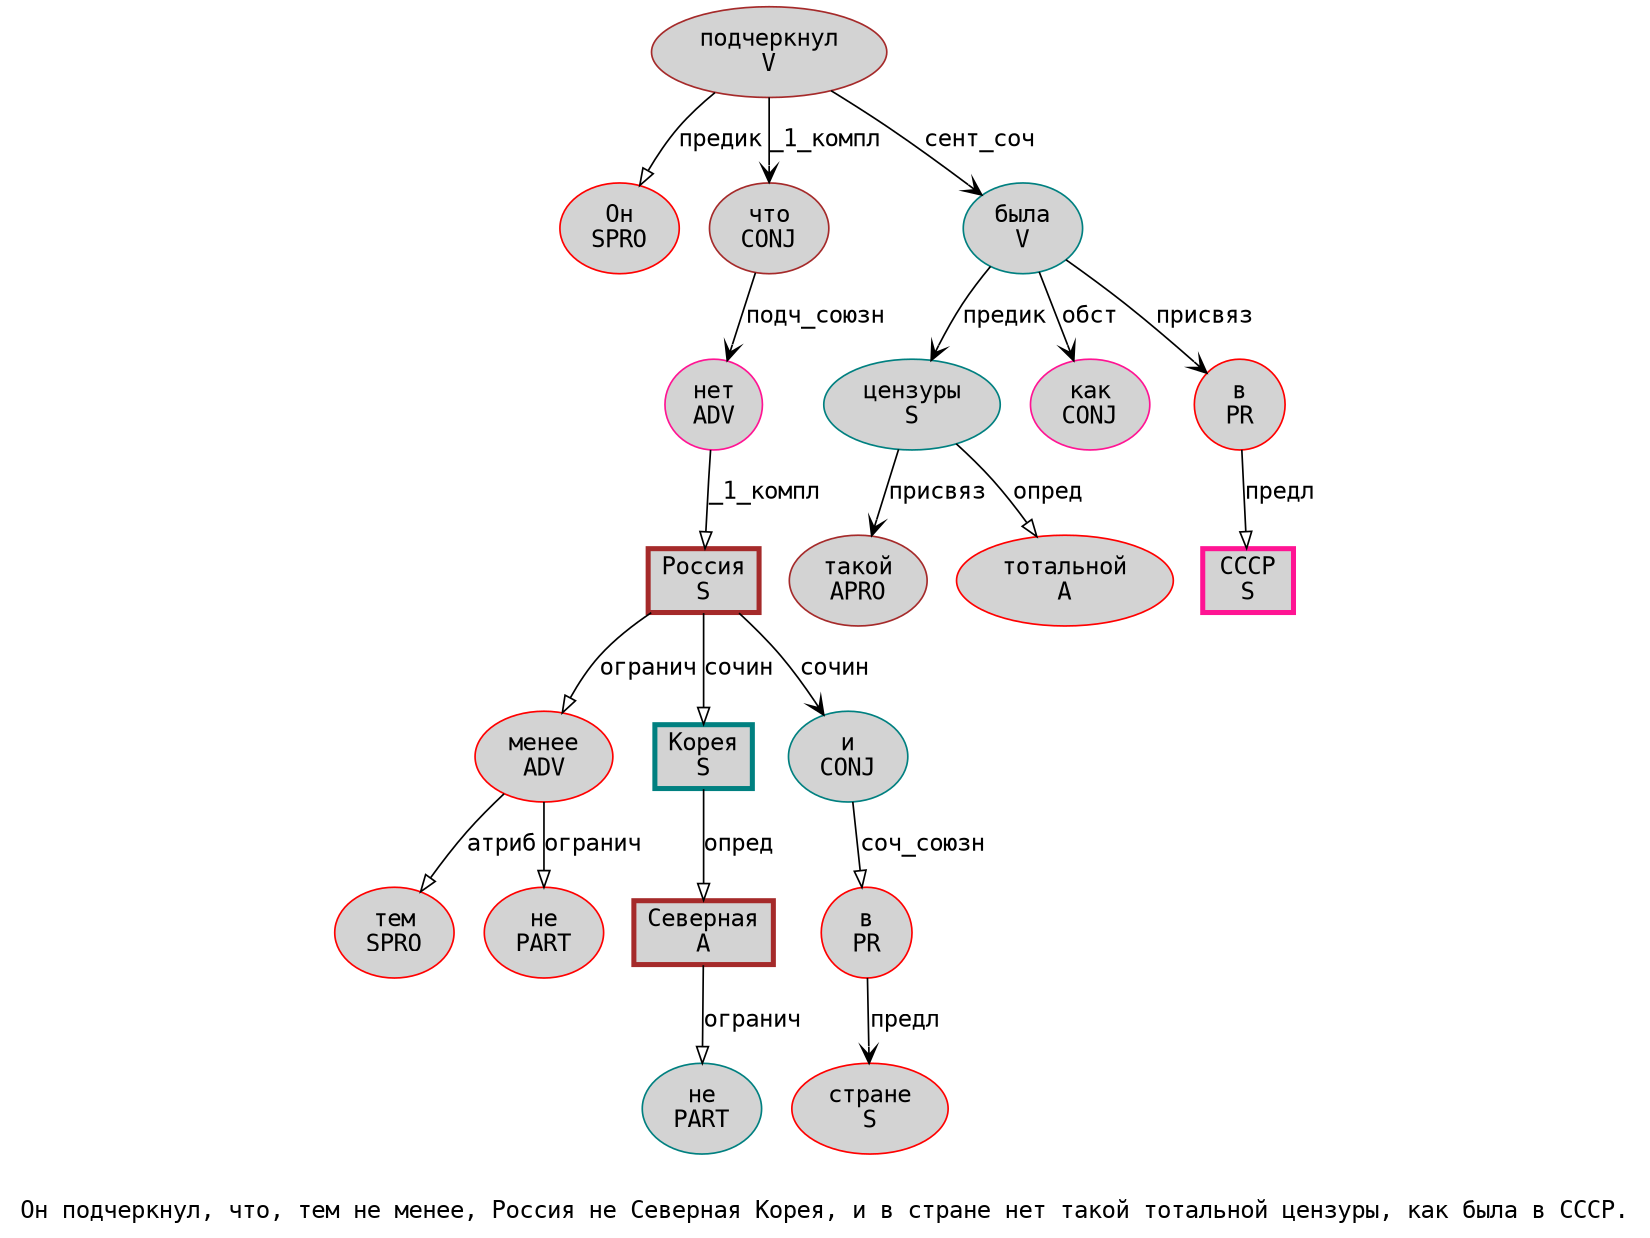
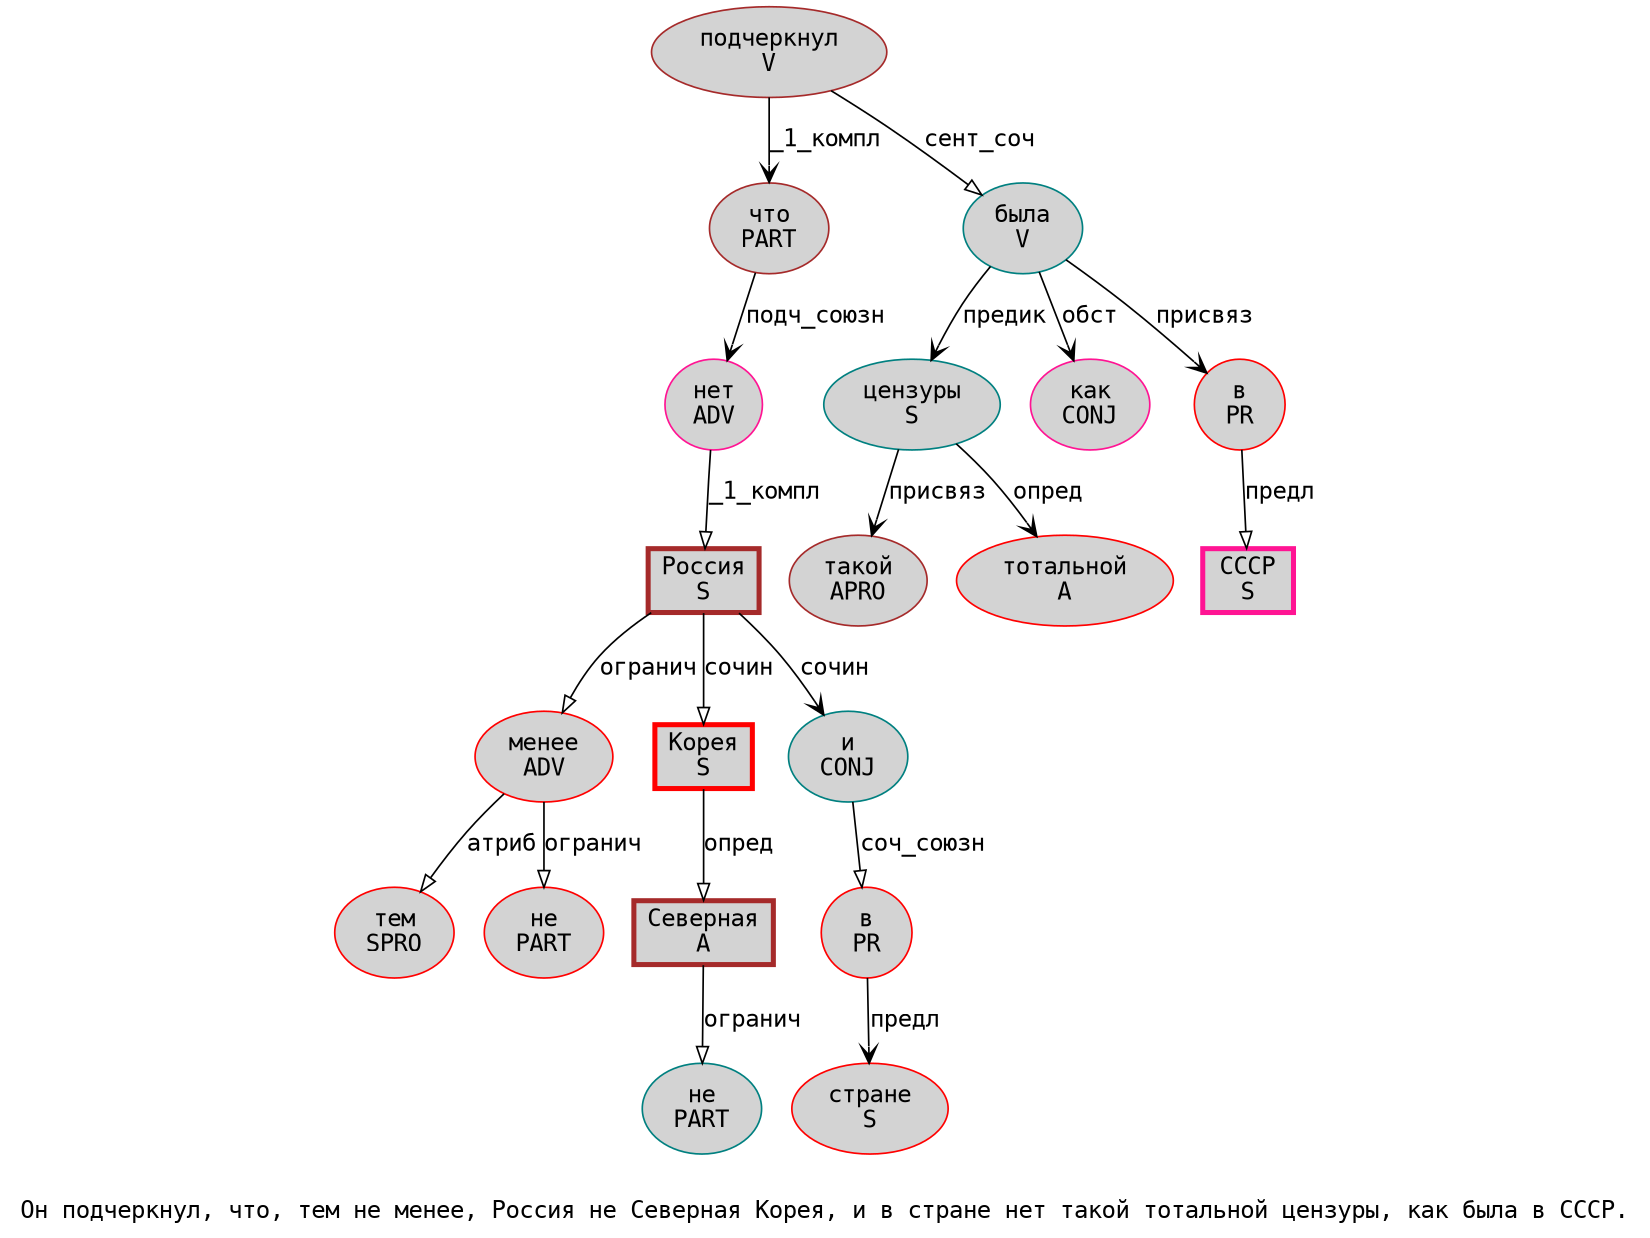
edge "подчеркнул V" -> "была V": arrowhead vee -> onormal
node "Он SPRO": removed
node "что CONJ": label "что CONJ" -> "что PART"
edge "цензуры S" -> "тотальной A": arrowhead onormal -> vee
node "Корея S": color teal -> red
